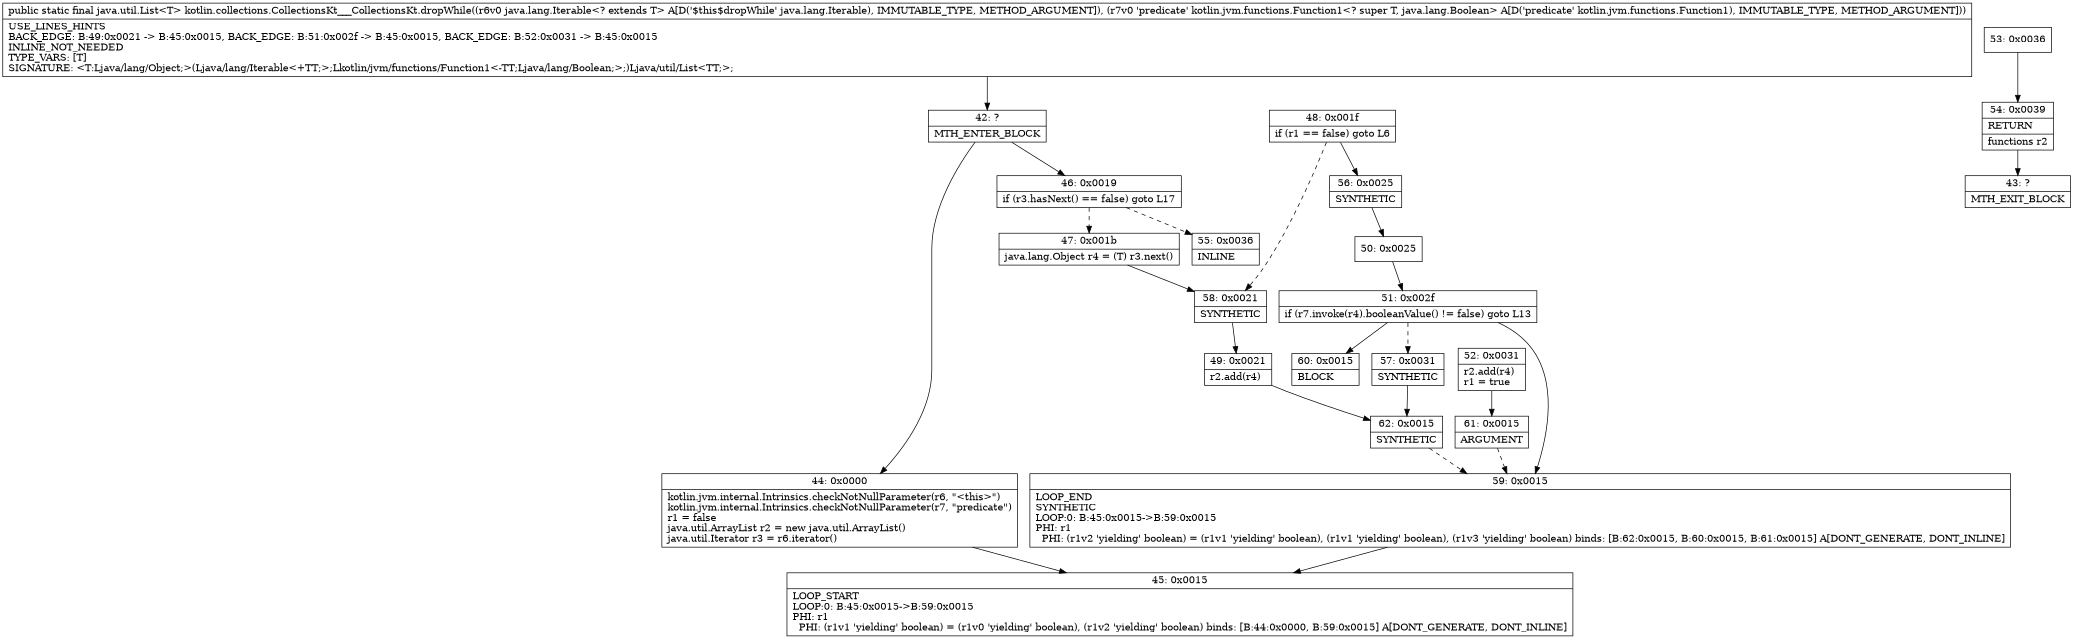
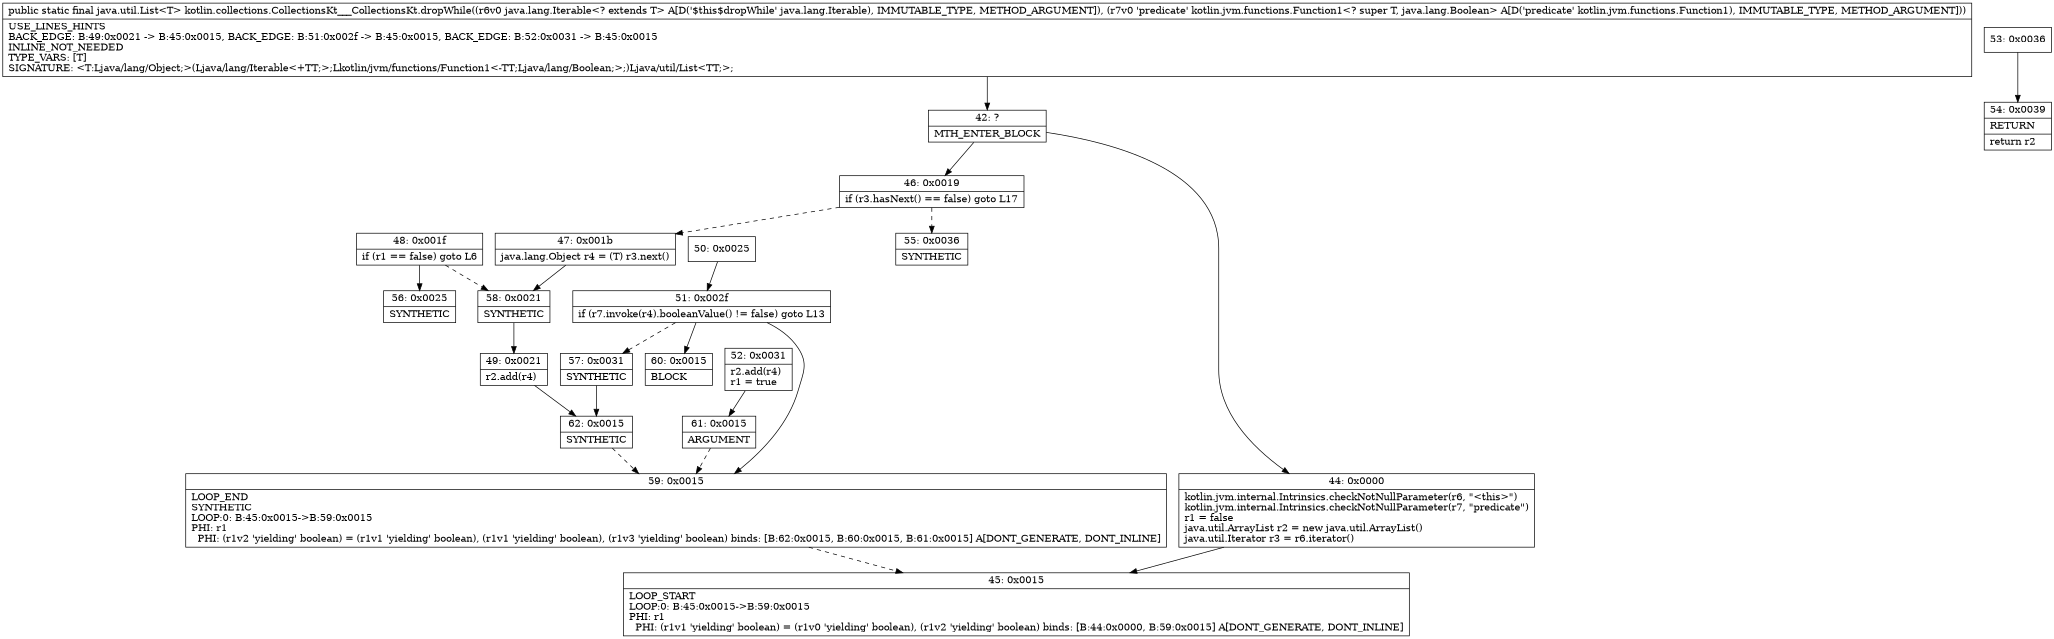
node "54: 0x0039": text "functions r2" -> "return r2"
node "43: ?": removed
edge "56: 0x0025" -> "50: 0x0025": removed
node "55: 0x0036": text "INLINE" -> "SYNTHETIC"
edge "59: 0x0015" -> "45: 0x0015": style solid -> dashed
